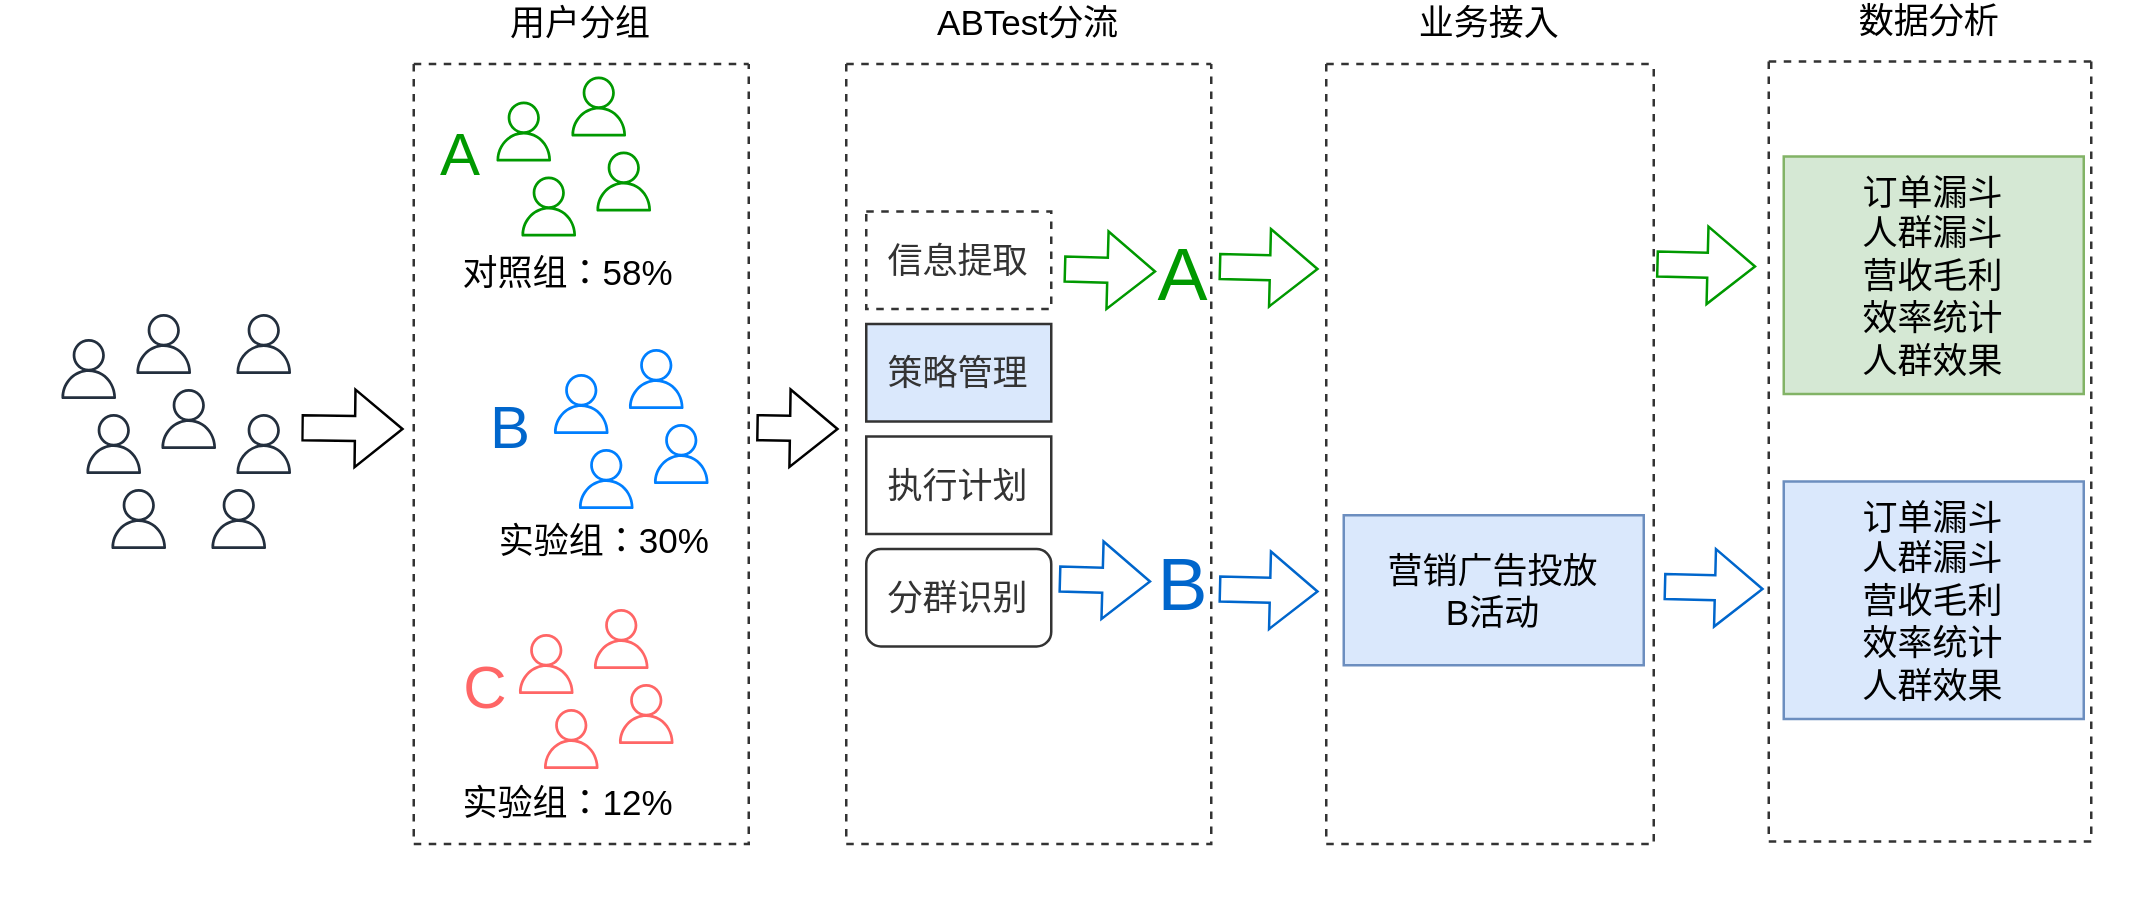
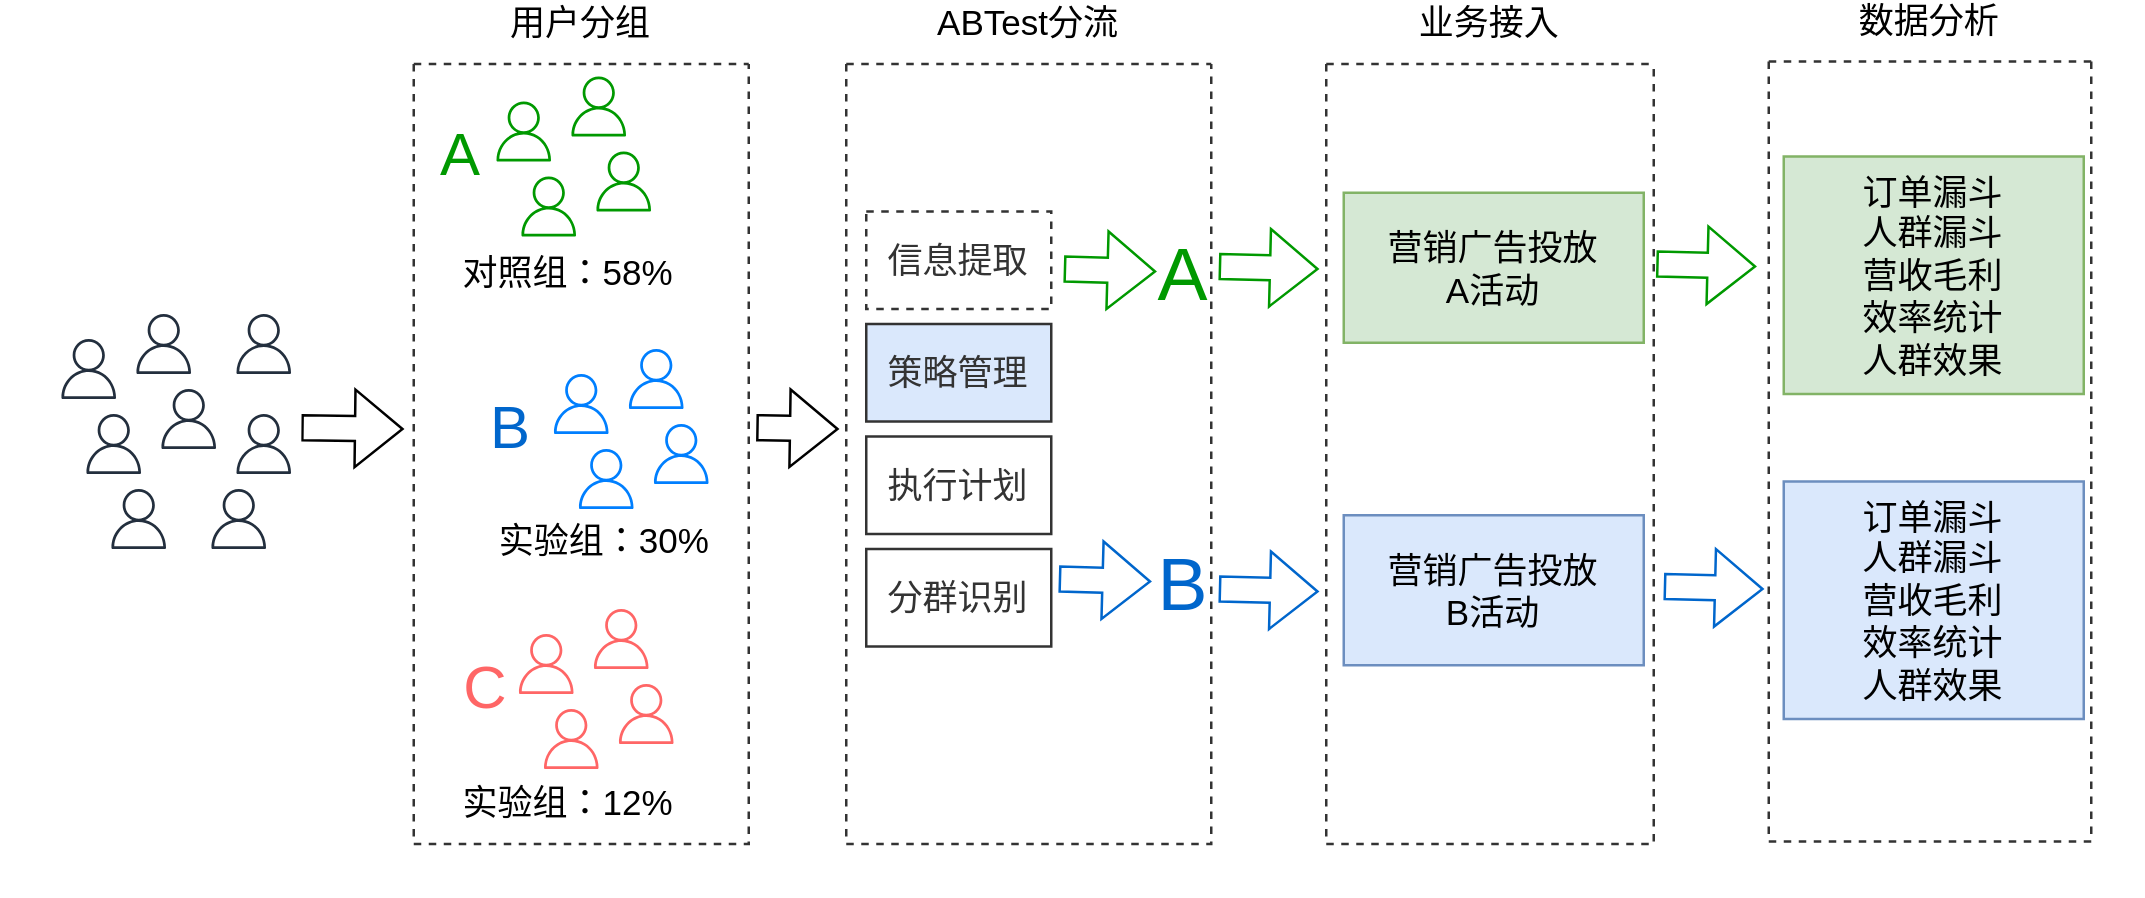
node "营销广告投放 A活动": added
node "分群识别": shape rounded rectangle -> rectangle
